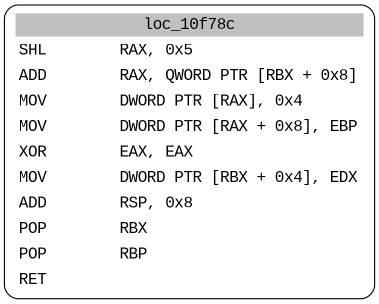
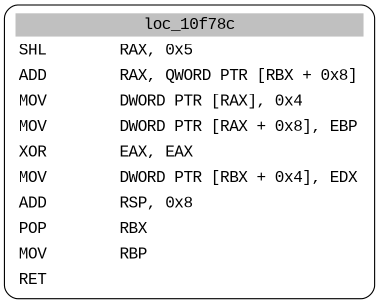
node "loc_10f78c": text "POP        RBP" -> "MOV        RBP"
